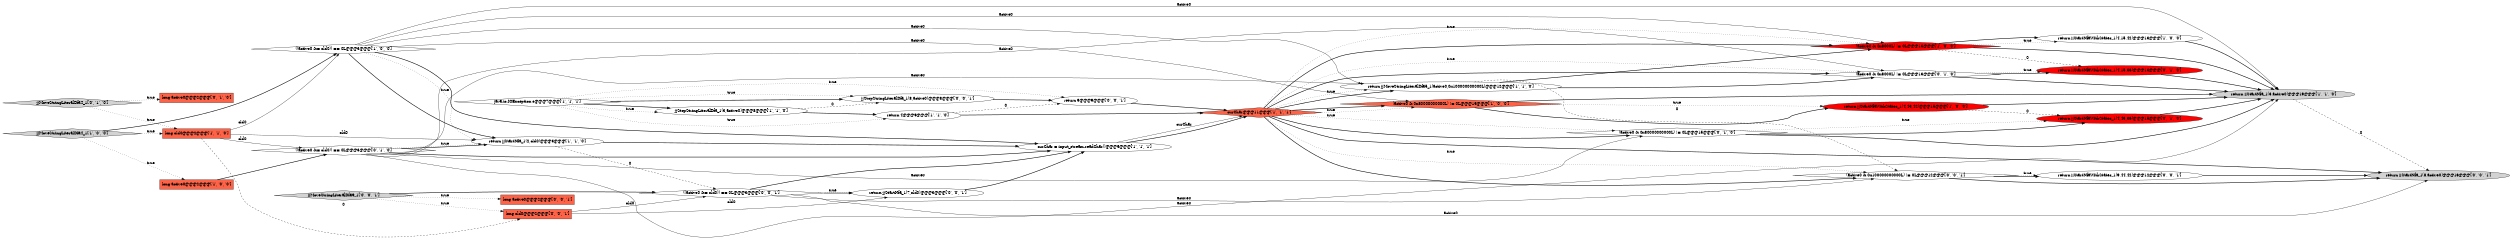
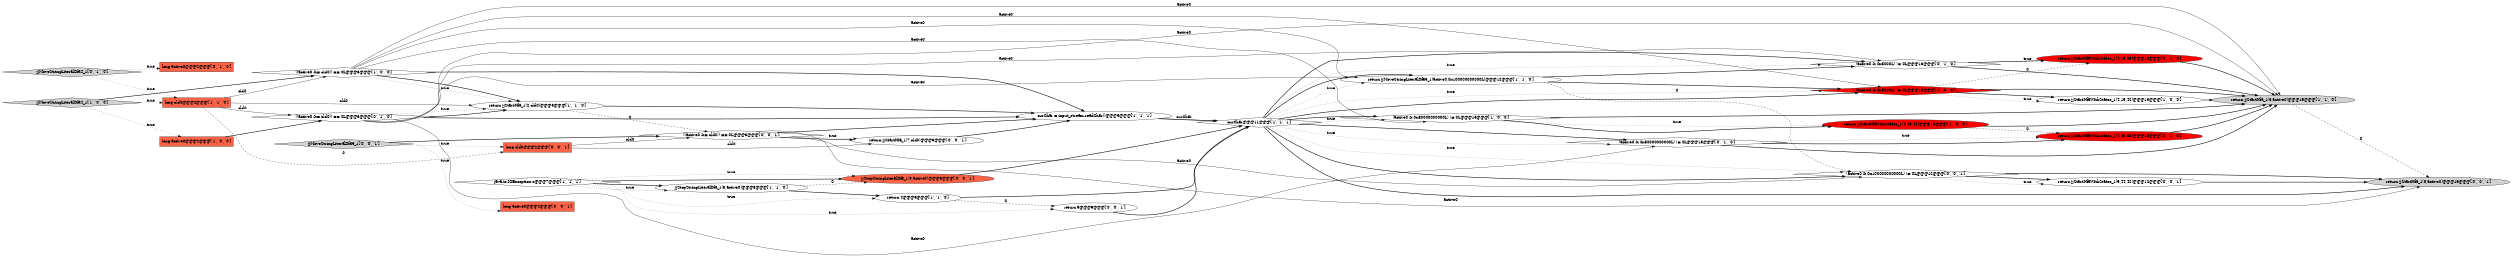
node "jjStopStringLiteralDfa_1(8,active0)@@@8@@@['0', '0', '1']": fillcolor white -> tomato
edge "jjStopStringLiteralDfa_1(8,active0)@@@8@@@['0', '0', '1']" -> "return 9@@@9@@@['0', '0', '1']": now "jjStopStringLiteralDfa_1(8,active0)@@@8@@@['0', '0', '1']" -> "curChar@@@11@@@['1', '1', '1']"
node "(active0 & 0x80000000000L) != 0L@@@15@@@['1', '0', '0']": fillcolor tomato -> white
node "curChar@@@11@@@['1', '1', '1']": fillcolor tomato -> white
